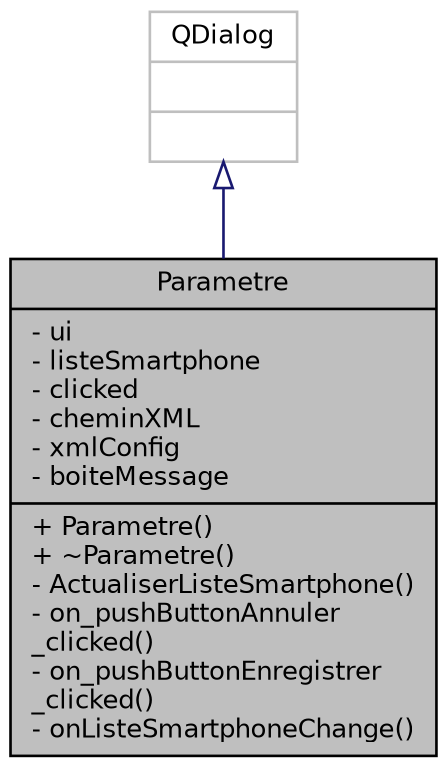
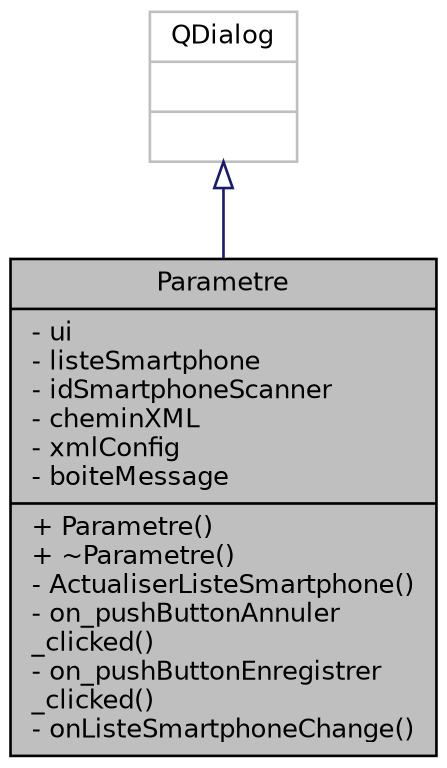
node "Parametre": text "- clicked" -> "- idSmartphoneScanner"
